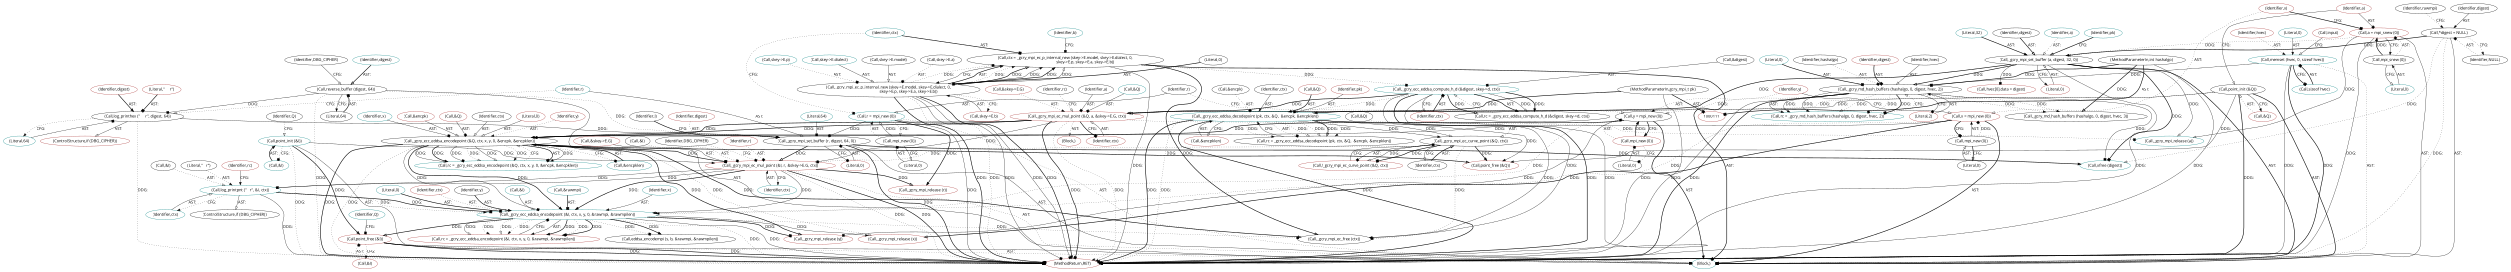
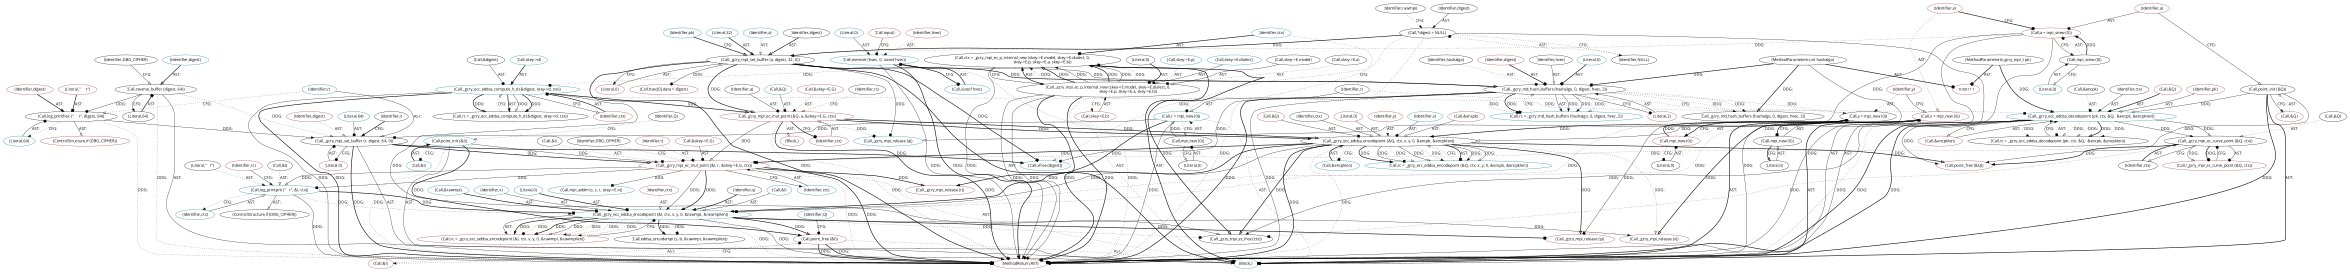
node "(Identifier,b)": removed
edge "(Call,input)" -> "(Call,memset (hvec, 0, sizeof hvec))": arrowhead onormal -> box
node "(Call,skey->d)": added
edge "(Call,_gcry_mpi_set_buffer (a, digest, 32, 0))" -> "(Call,_gcry_mpi_release (a))": arrowhead onormal -> box
edge "(Call,point_init (&Q))" -> "(Call,_gcry_mpi_ec_mul_point (&Q, a, &skey->E.G, ctx))": removed, label "DDG:"
node "(Call,mpi_addm (s, s, r, skey->E.n))": added
edge "(Call,_gcry_mpi_set_buffer (a, digest, 32, 0))" -> "(MethodReturn,RET)": style solid -> bold
edge "(MethodParameterIn,gcry_mpi_t pk)" -> "(MethodReturn,RET)": removed, label "DDG:"
